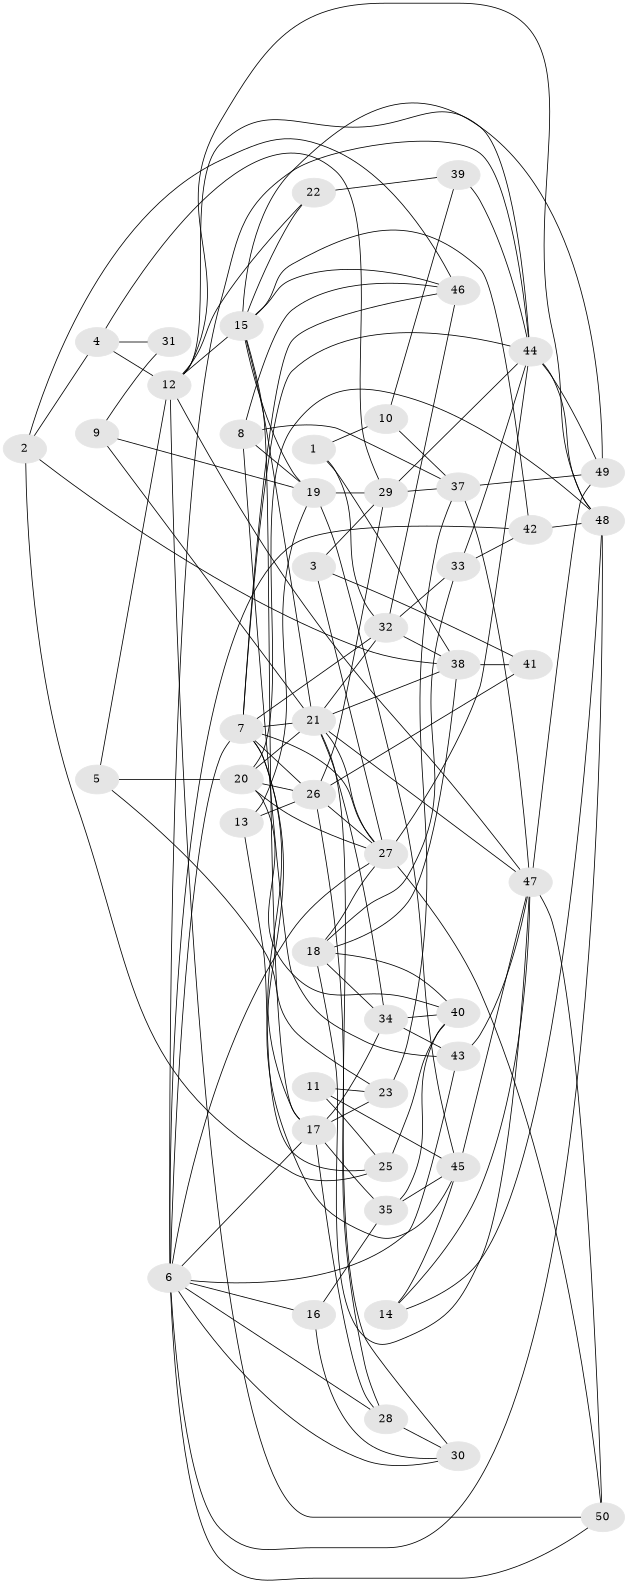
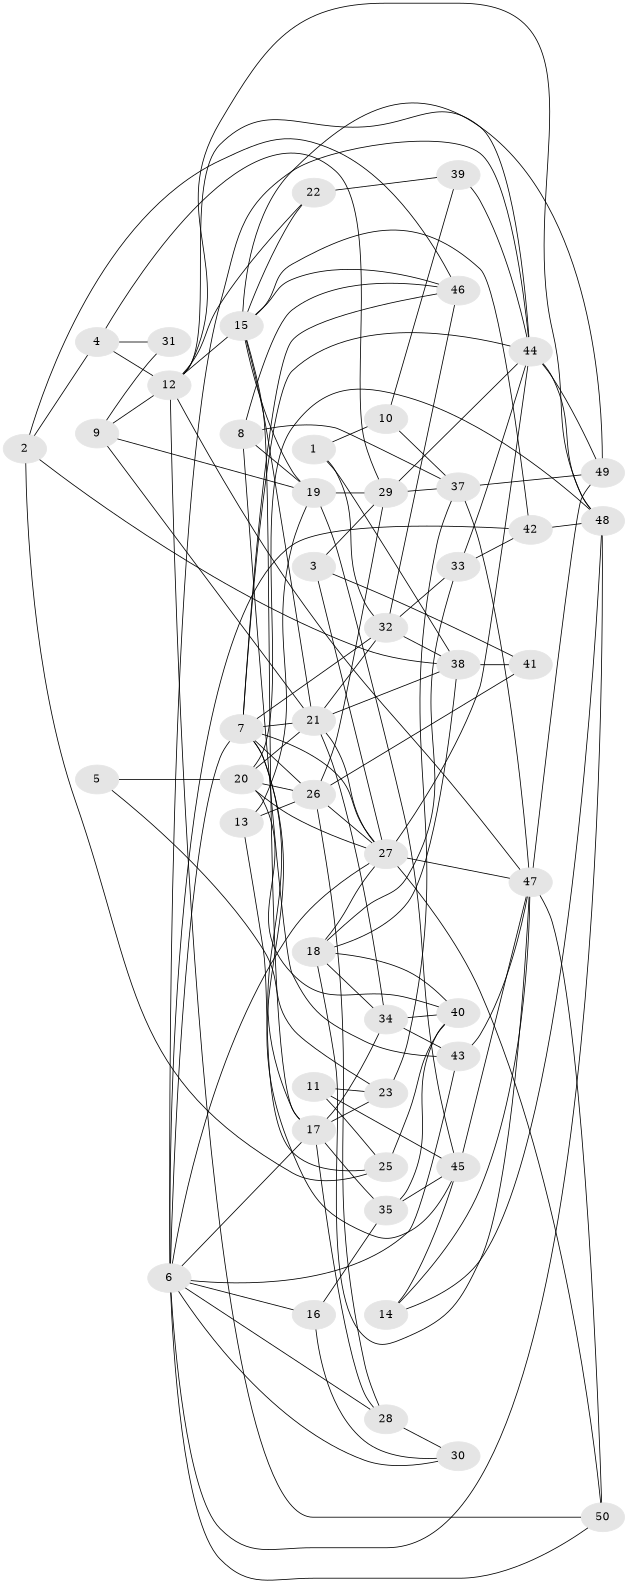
edge "12" -- "5": now "12" -- "9"
edge "21" -- "47": now "27" -- "47"
edge "21" -- "30": removed
